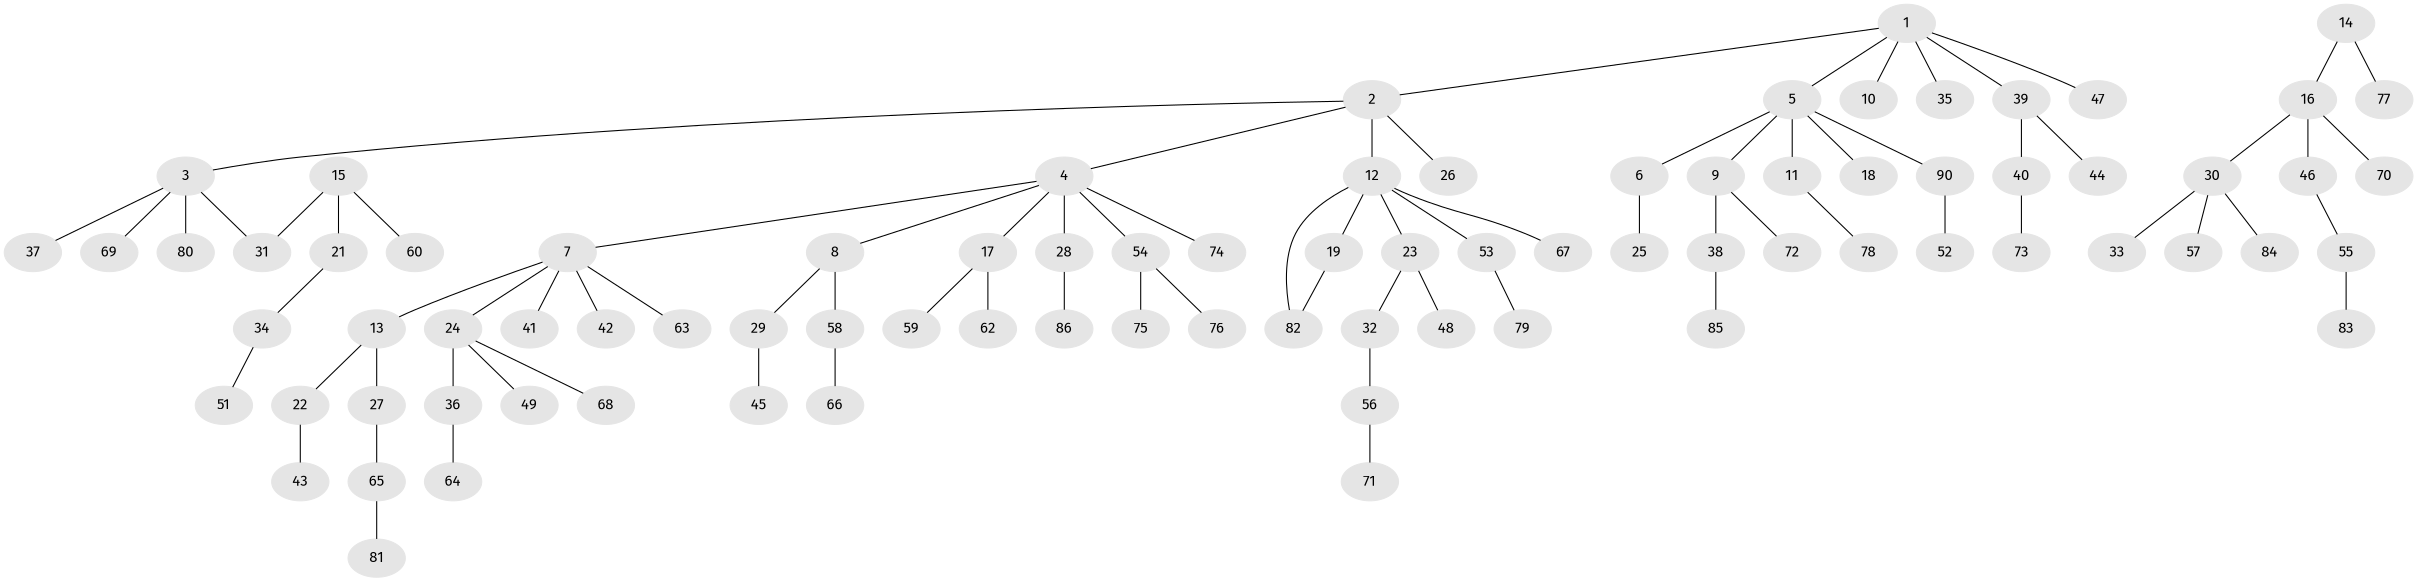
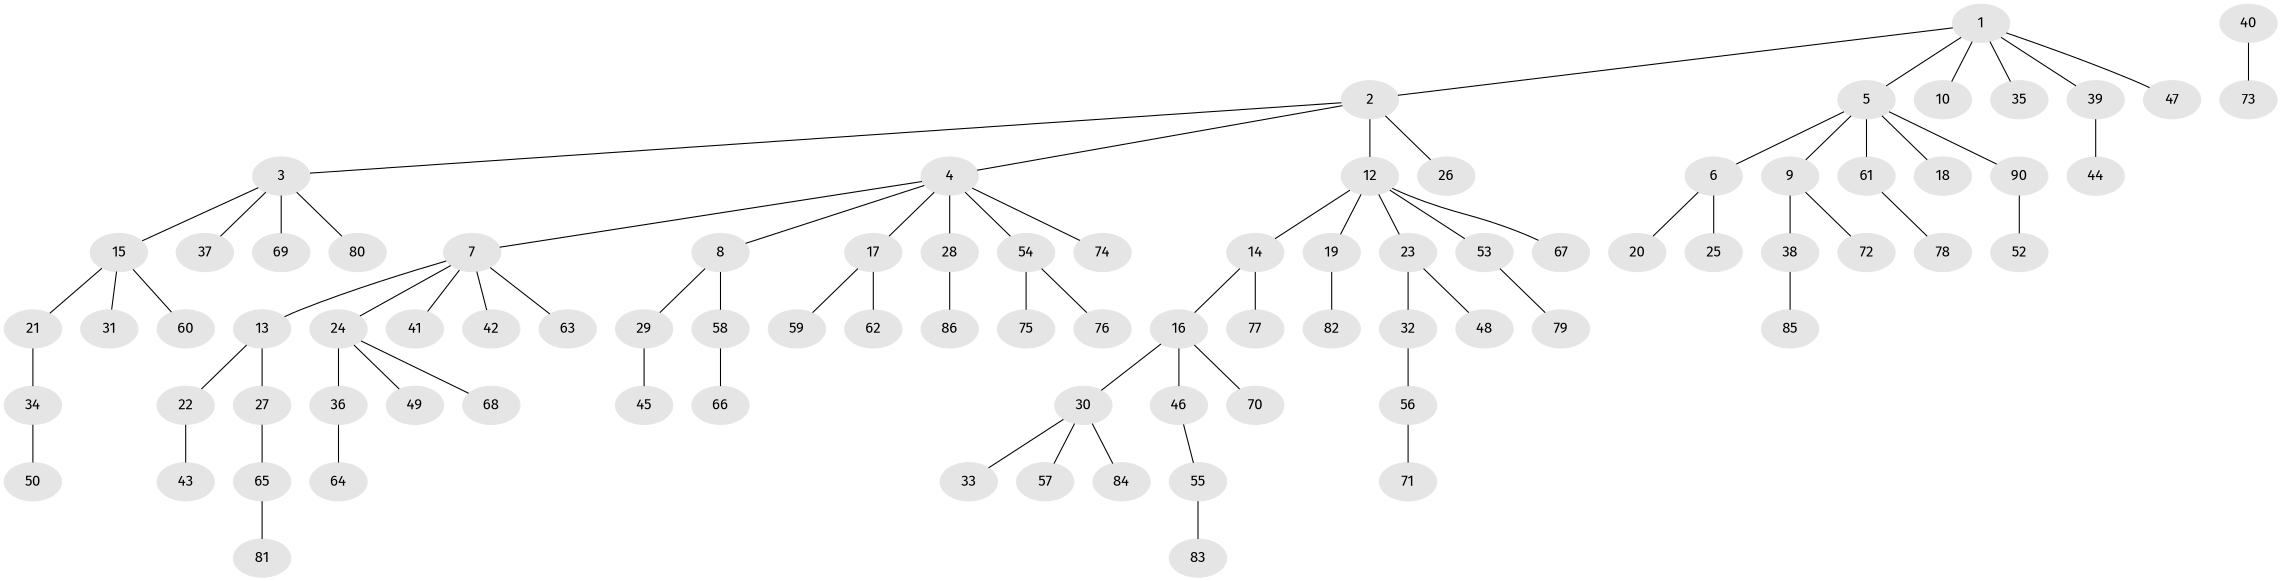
edge "39" -- "40": removed
node "11": label "11" -> "61"
edge "3" -- "31": now "3" -- "15"
edge "12" -- "82": now "12" -- "14"
node "20": added
node "51": label "51" -> "50"
